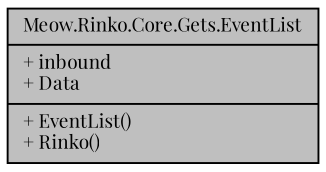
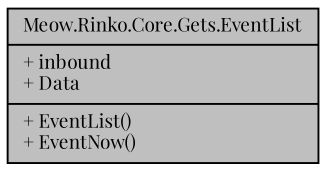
node "Meow.Rinko.Core.Gets.EventList": text "+ Rinko()" -> "+ EventNow()"
